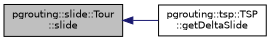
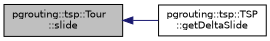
node "pgrouting::slide::Tour ::slide": label "pgrouting::slide::Tour ::slide" -> "pgrouting::tsp::Tour ::slide"
